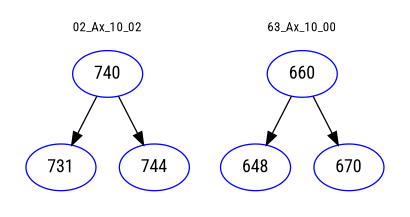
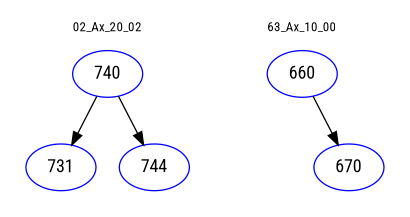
cluster "02_Ax_10_02": label "02_Ax_10_02" -> "02_Ax_20_02"
node "648": removed
